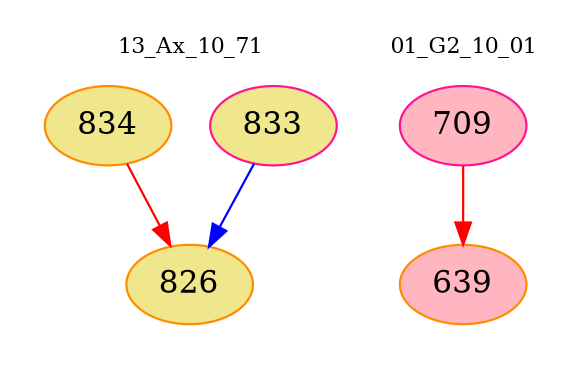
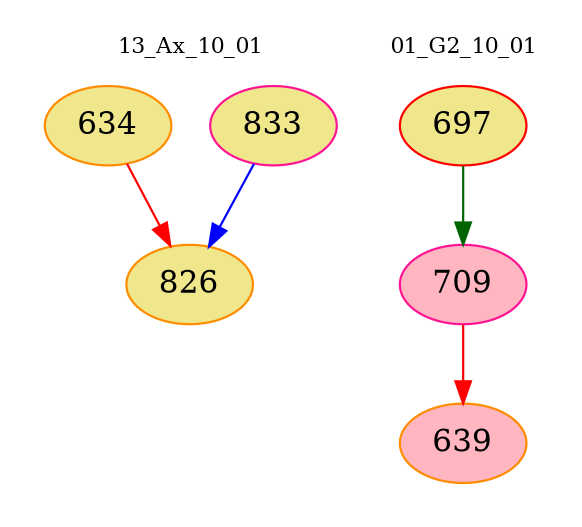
cluster "13_Ax_10_71": label "13_Ax_10_71" -> "13_Ax_10_01"
node "834": label "834" -> "634"
node "697": added
